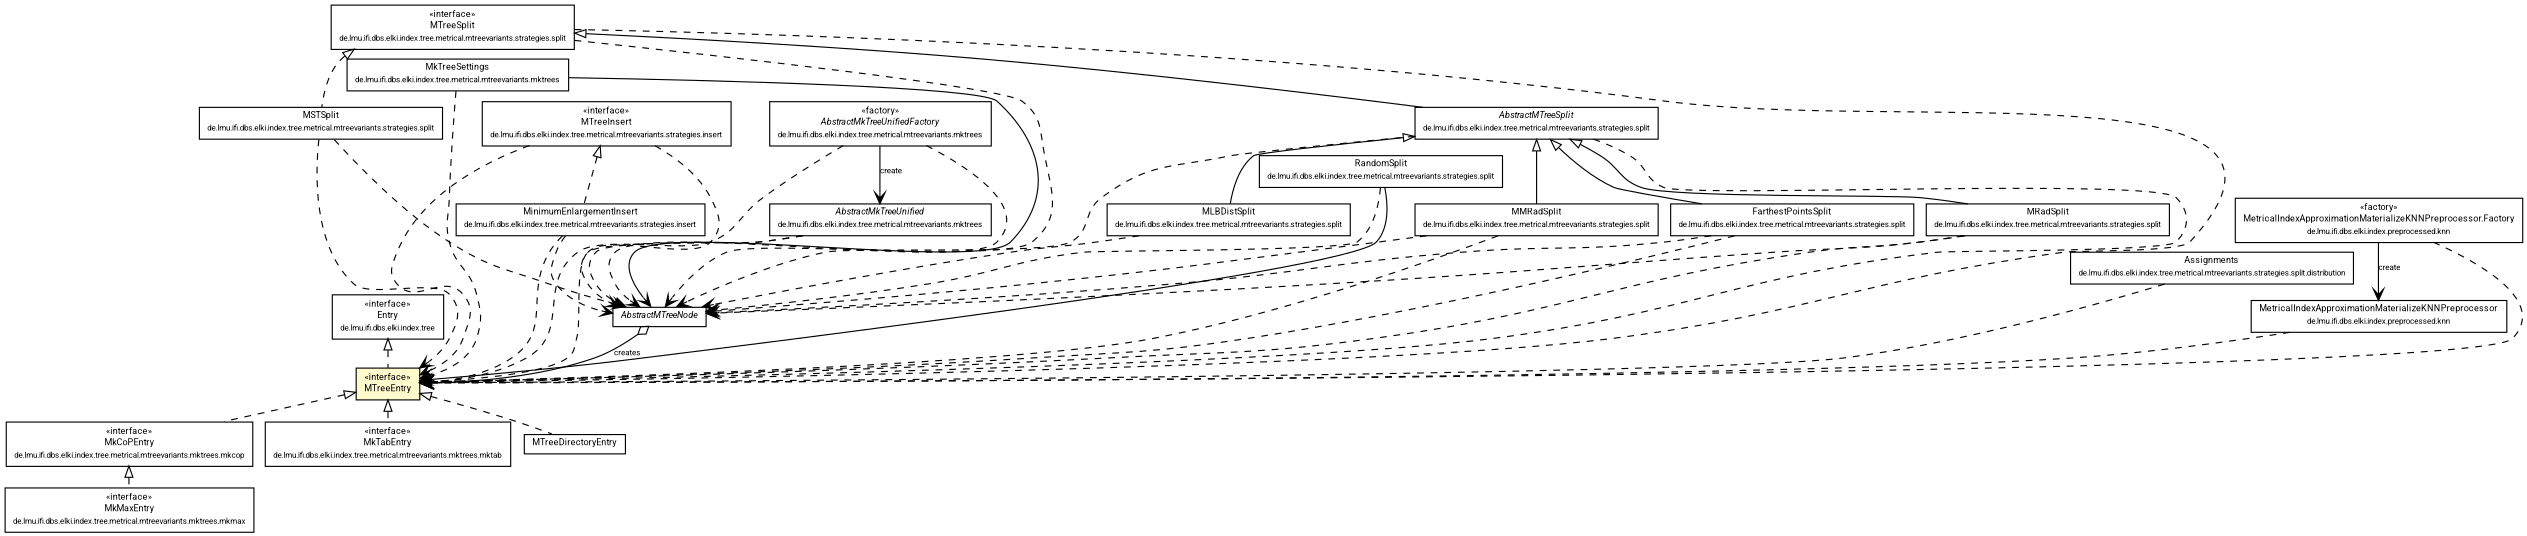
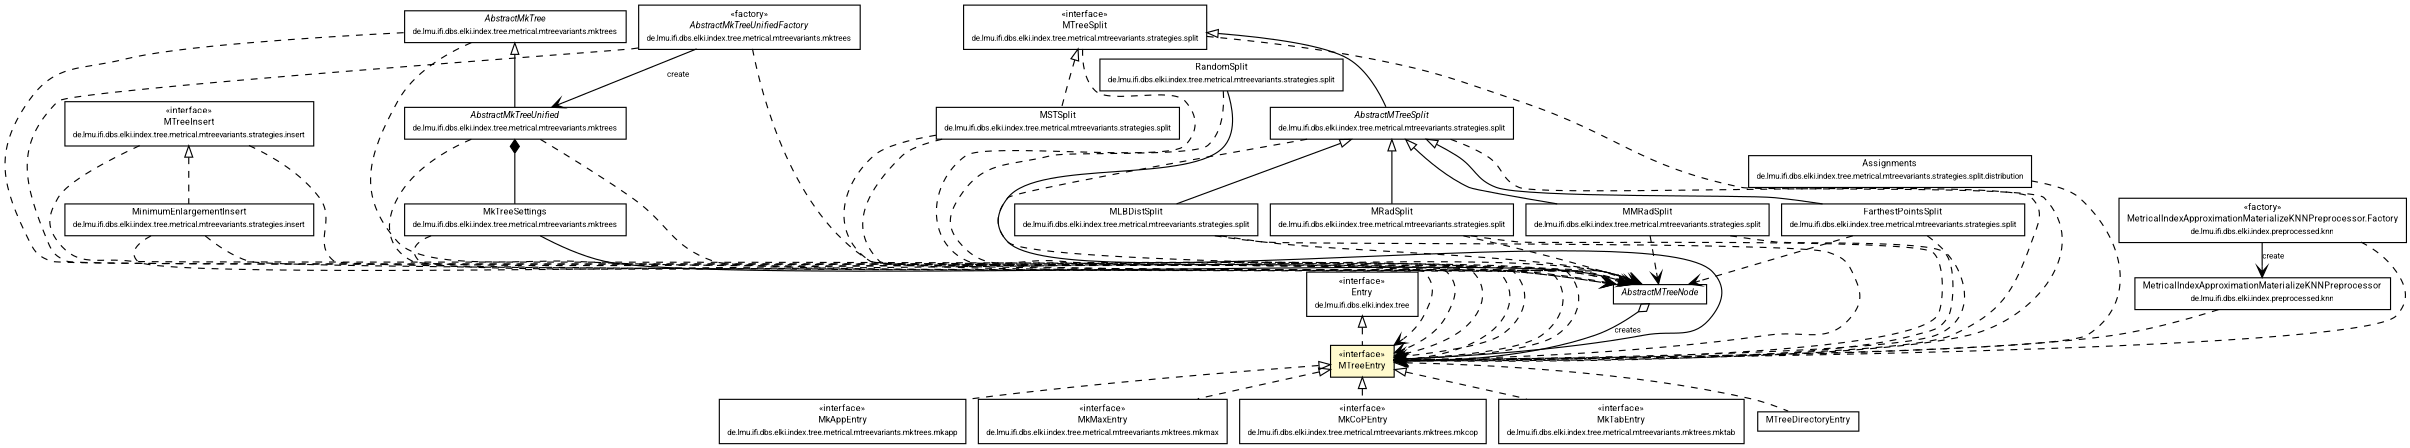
node "AbstractMkTree": added
edge "MkTreeSettings" -> "AbstractMkTreeUnified": added
edge "MLBDistSplit" -> "MTreeEntry": added
node "MkAppEntry": added
edge "MkMaxEntry" -> "MkCoPEntry": now "MkMaxEntry" -> "MTreeEntry"
